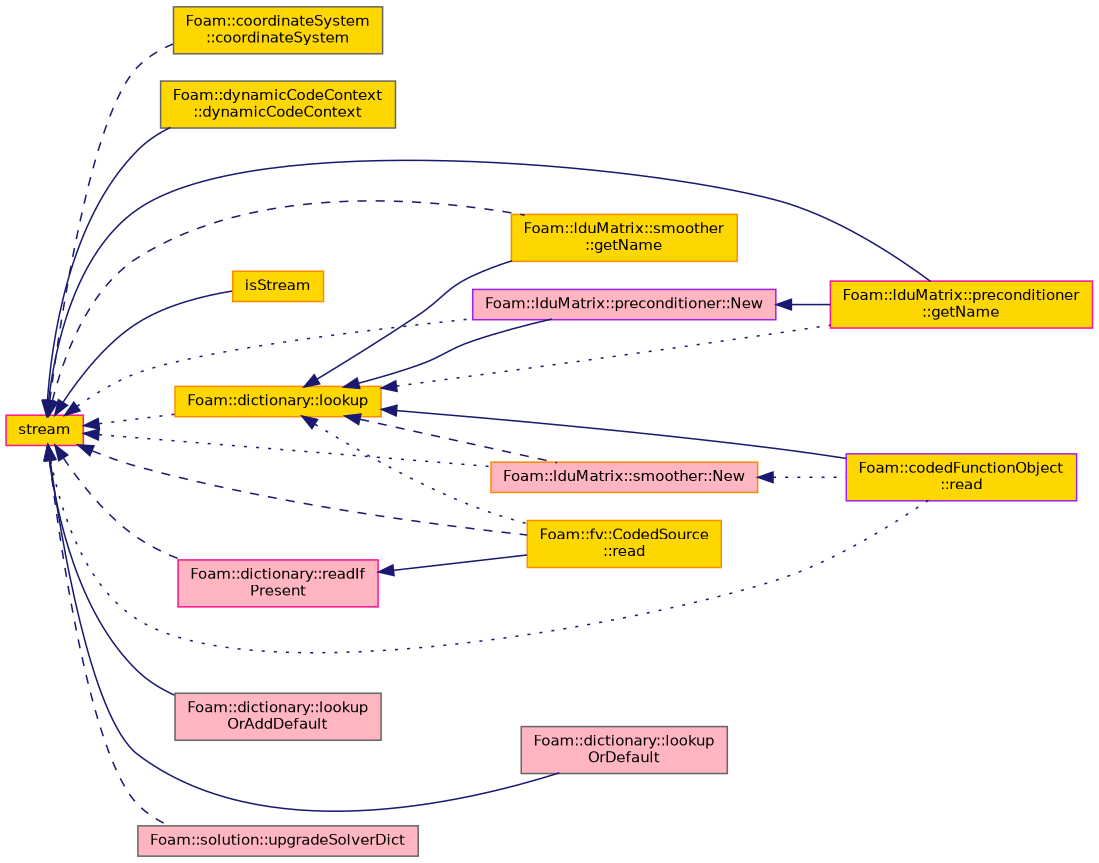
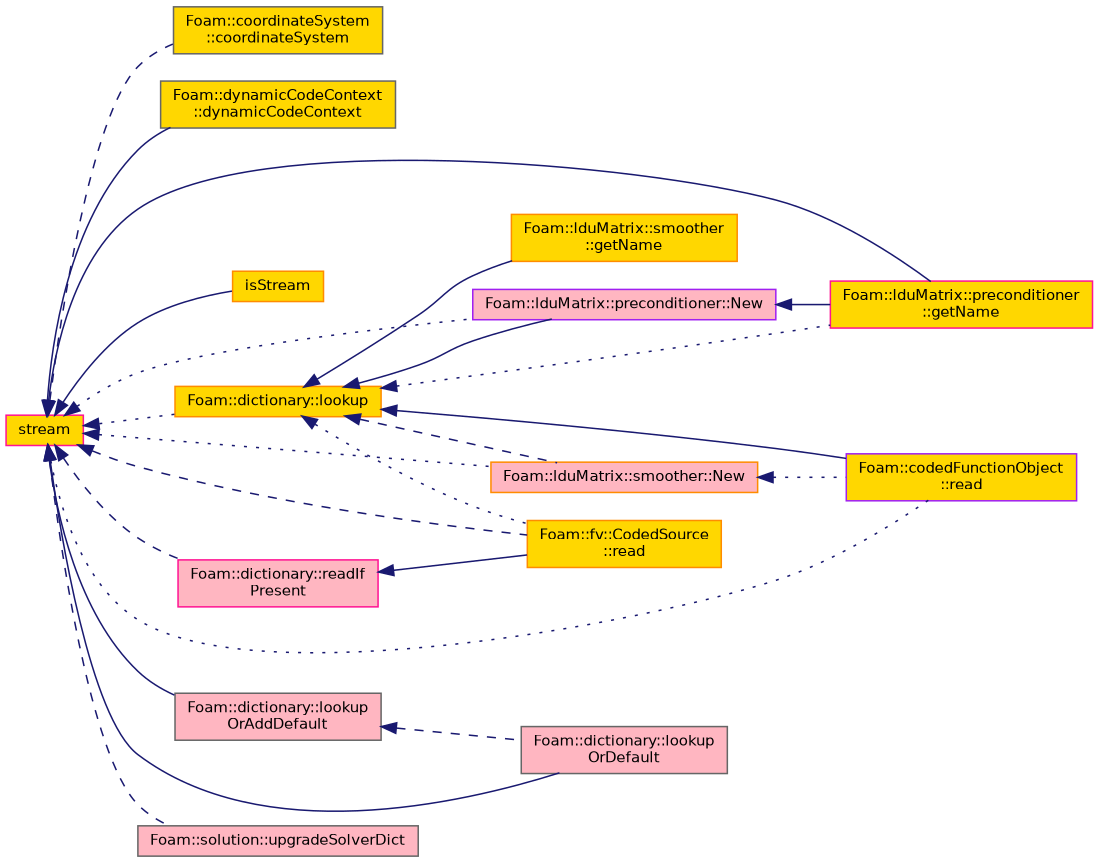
edge "Foam::lduMatrix::smoother ::getName" -> "stream": removed
edge "Foam::dictionary::lookup OrDefault" -> "Foam::dictionary::lookup OrAddDefault": added
